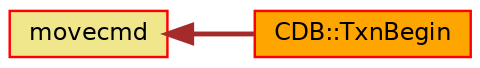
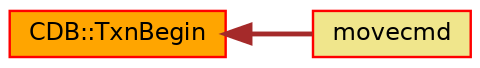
edge "CDB::TxnBegin" -> "movecmd": reversed
